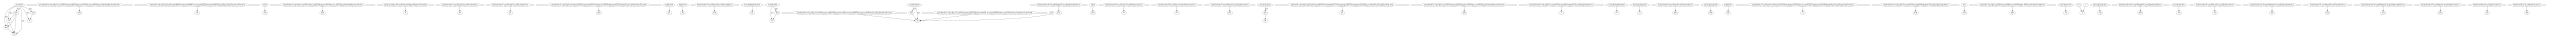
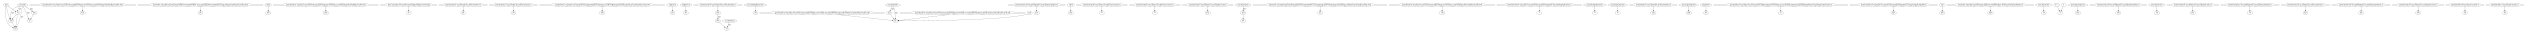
edge "java.io.File" -> "$r20": removed, label "type"
edge "true.util.TreeSet" -> "$r44": now "$z13" -> "$r44"
